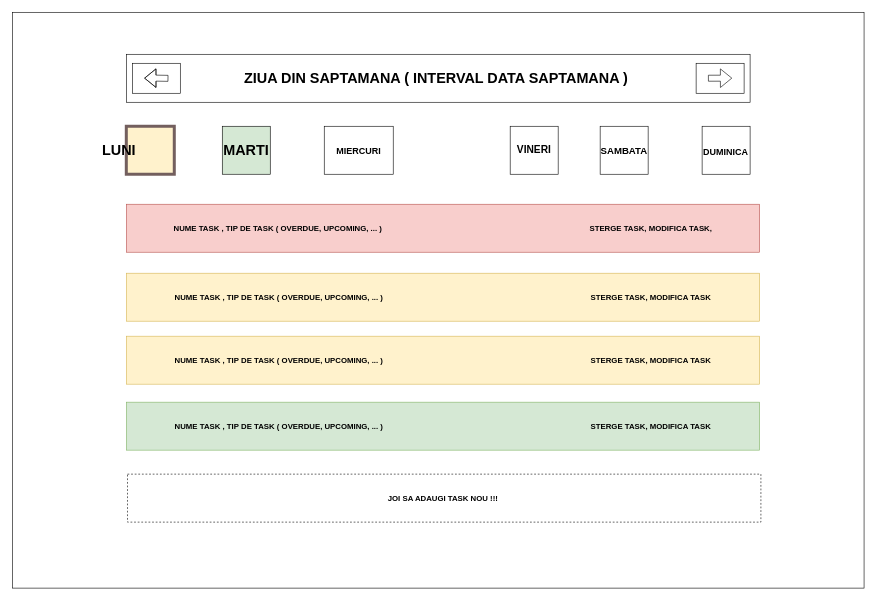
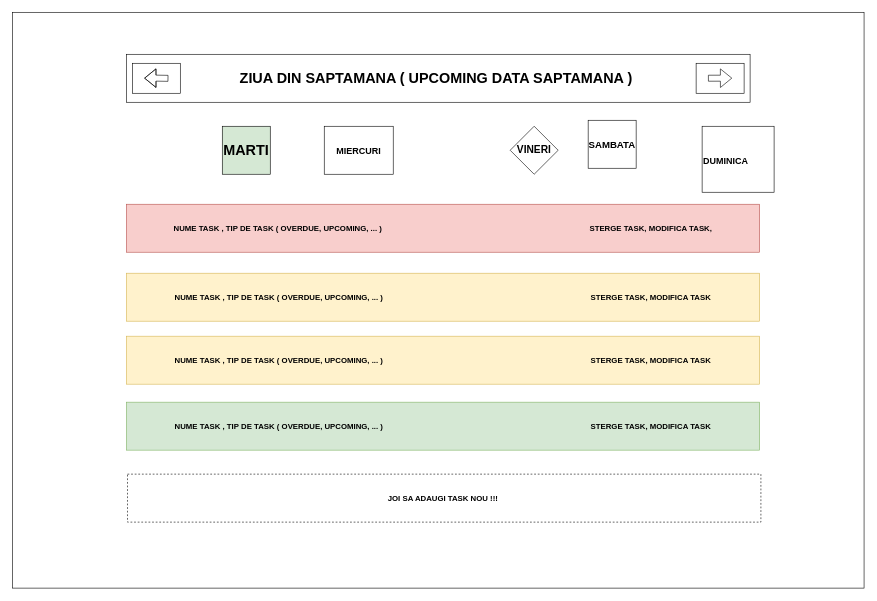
node "ZIUA DIN SAPTAMANA ( INTERVAL DATA SAPTAMANA )": label "ZIUA DIN SAPTAMANA ( INTERVAL DATA SAPTAMANA )" -> "ZIUA DIN SAPTAMANA ( UPCOMING DATA SAPTAMANA )"
node "LUNI": removed
node "VINERI": shape rectangle -> diamond
node "SAMBATA": moved (624, 150) -> (612, 144)
node "DUMINICA": size 48x48 -> 72x66
